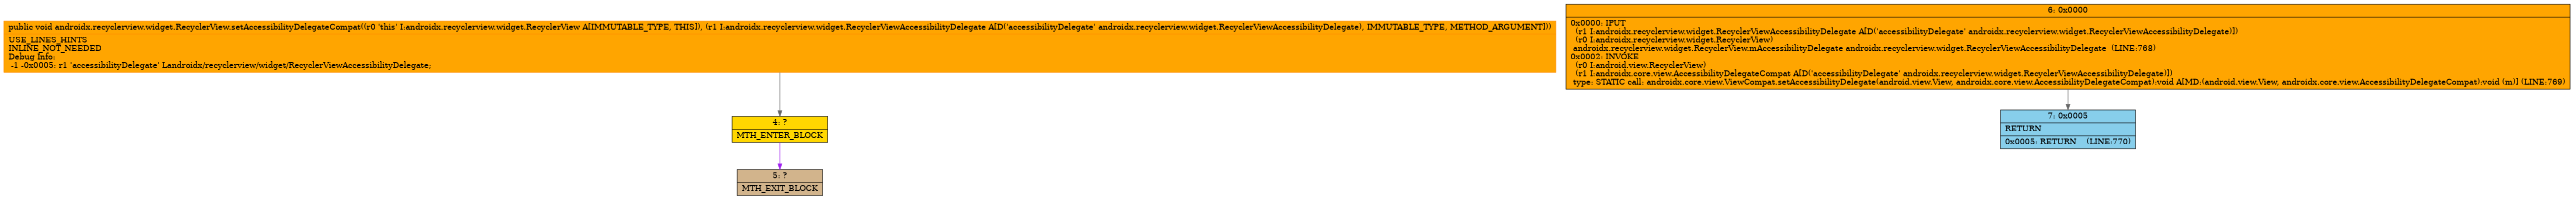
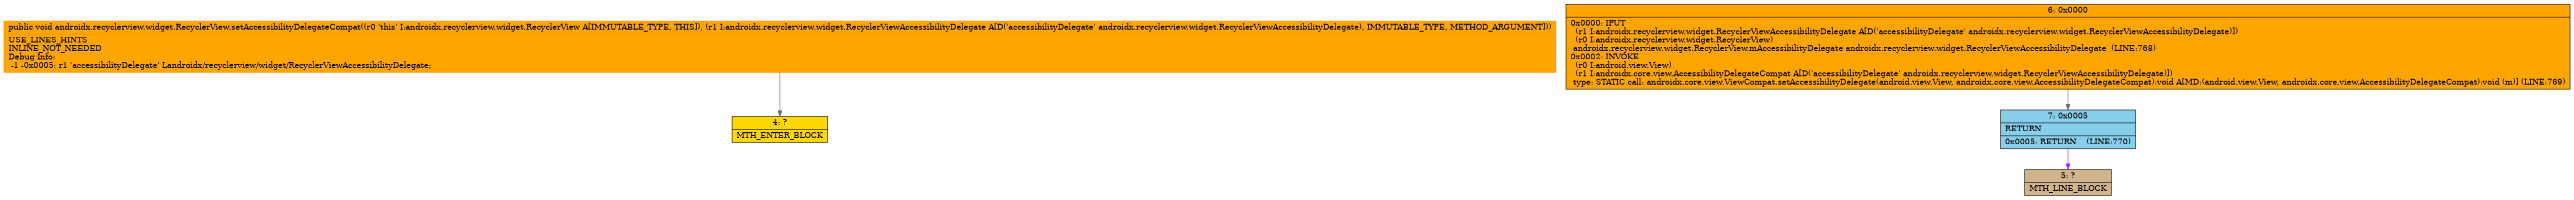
node "6: 0x0000": text "(r0 I:android.view.RecyclerView)" -> "(r0 I:android.view.View)"
edge "4: ?" -> "5: ?": now "7: 0x0005" -> "5: ?"
node "5: ?": text "MTH_EXIT_BLOCK" -> "MTH_LINE_BLOCK"
